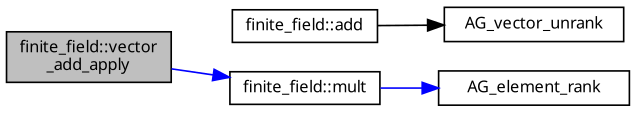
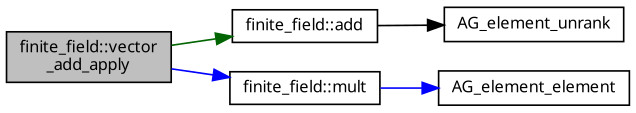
node "AG_vector_unrank": label "AG_vector_unrank" -> "AG_element_unrank"
edge "finite_field::vector _add_apply" -> "finite_field::add": added
node "AG_element_rank": label "AG_element_rank" -> "AG_element_element"
